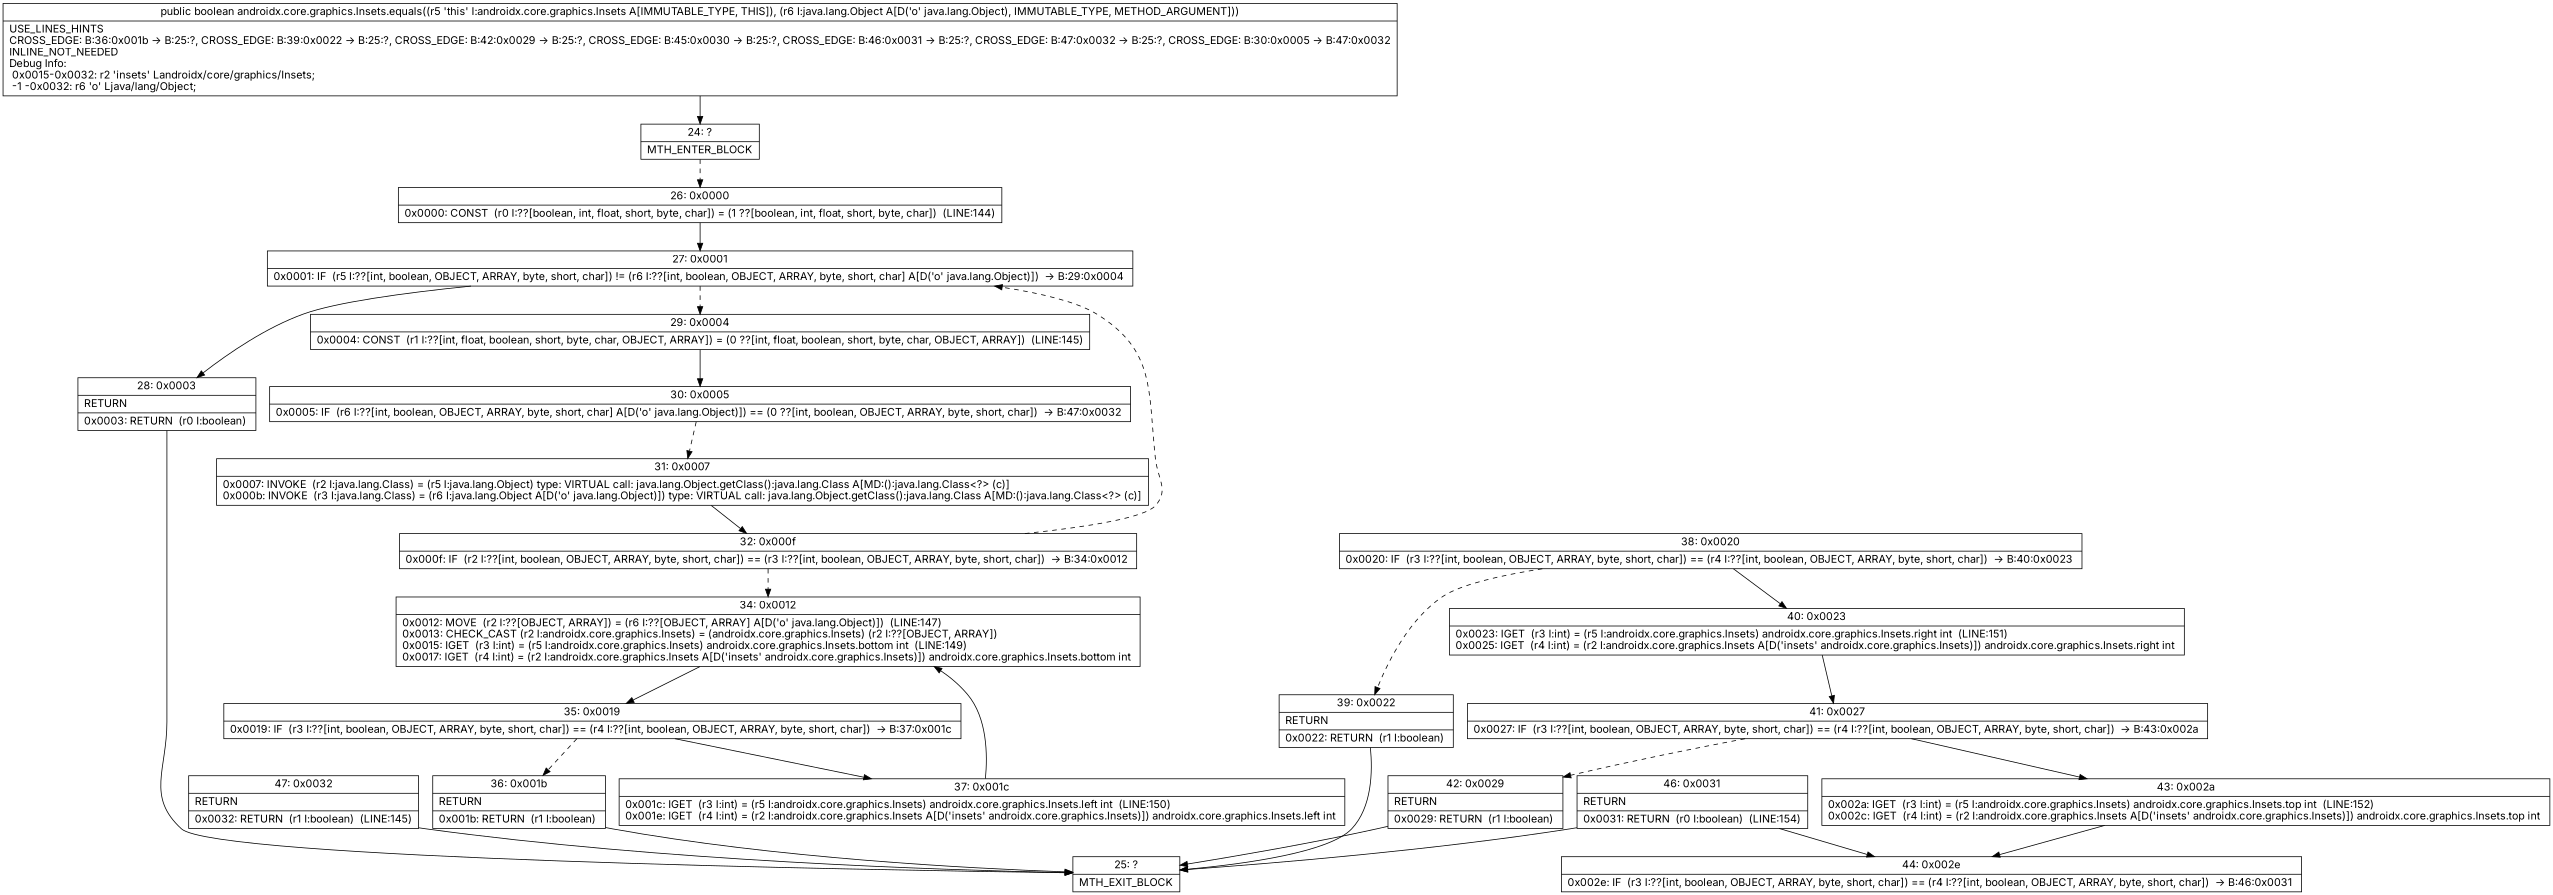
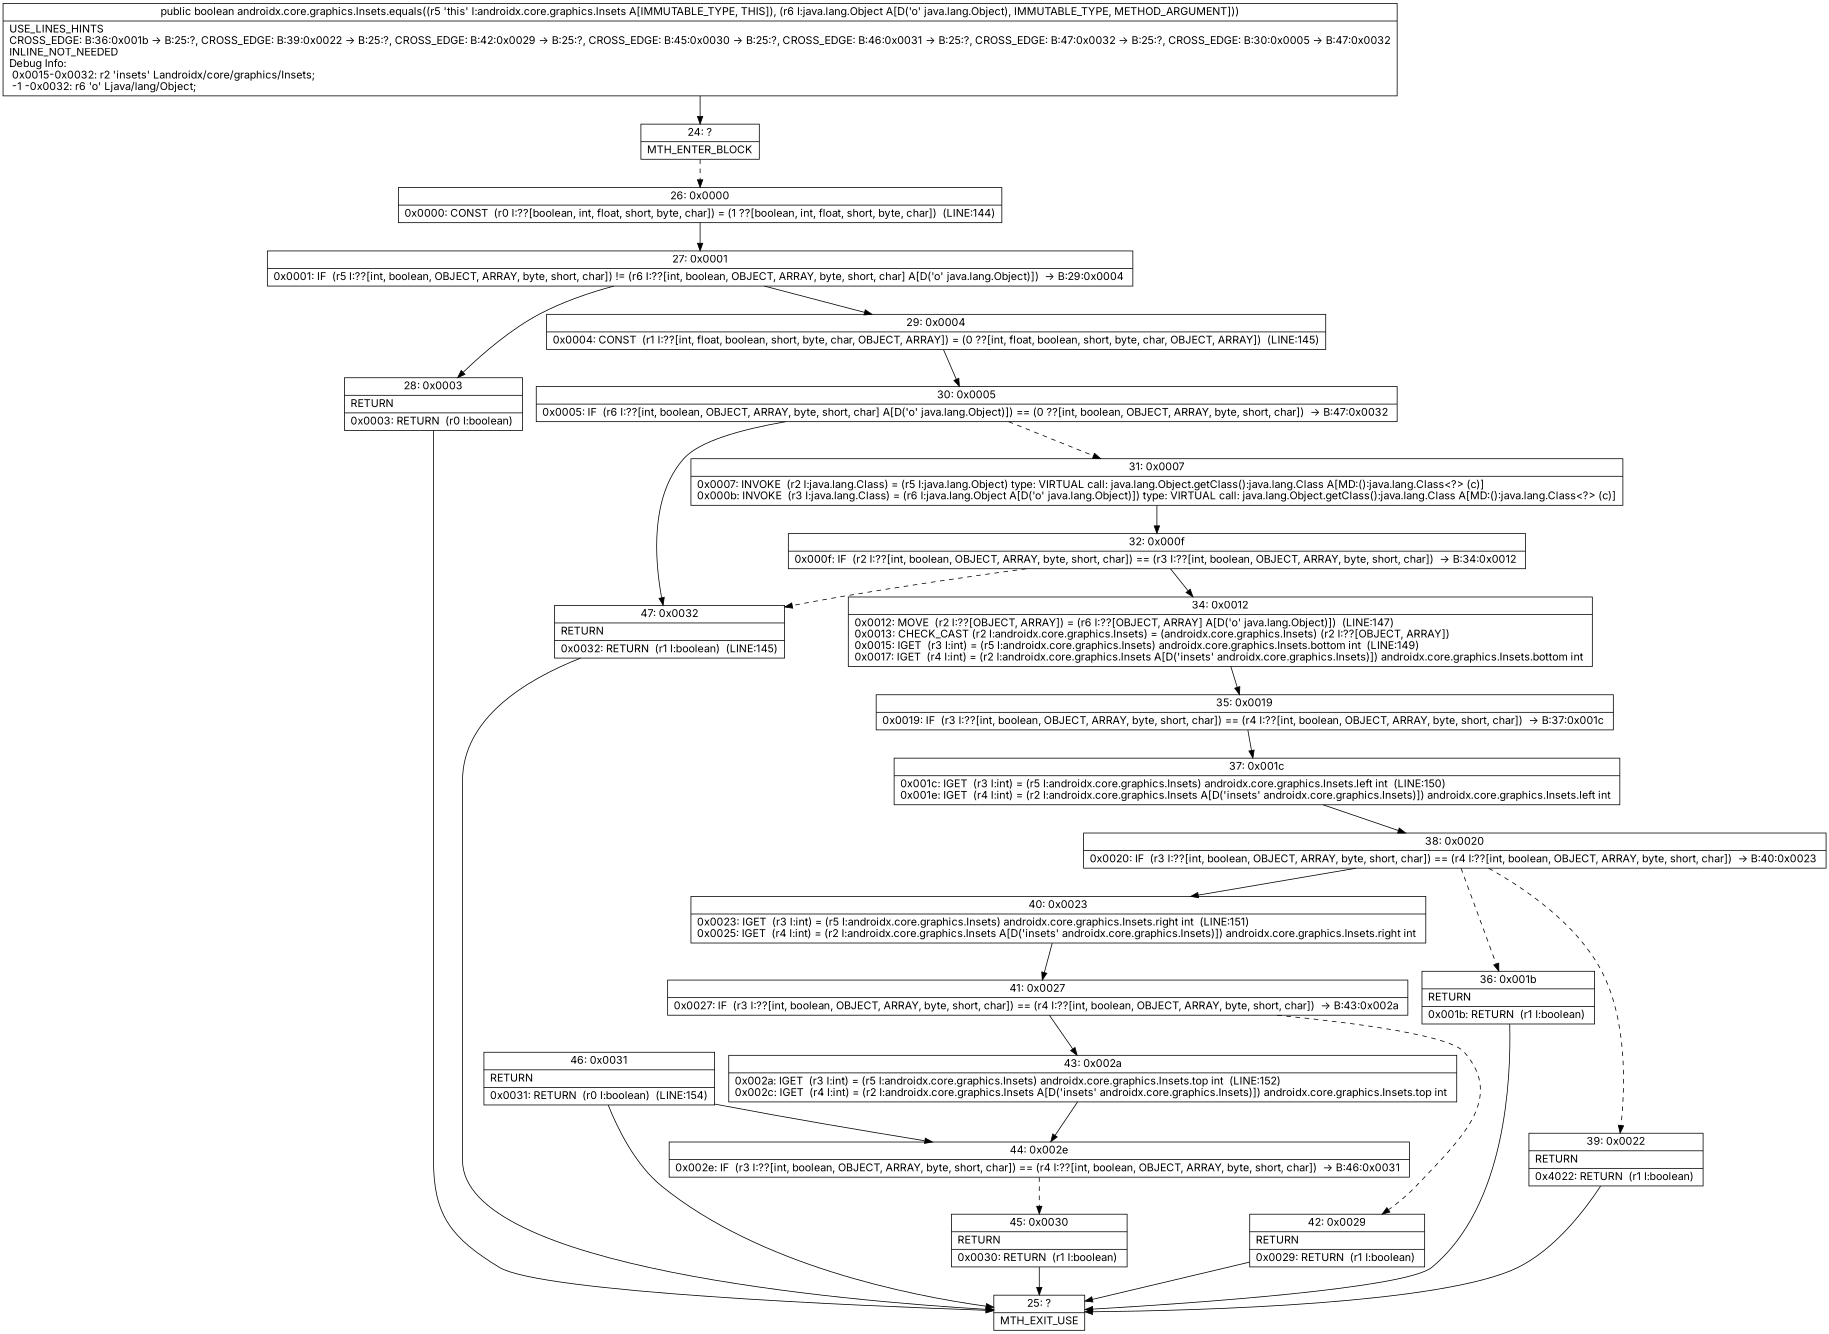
edge "27: 0x0001" -> "29: 0x0004": style dashed -> solid
edge "32: 0x000f" -> "27: 0x0001": now "32: 0x000f" -> "47: 0x0032"
edge "30: 0x0005" -> "47: 0x0032": added
edge "32: 0x000f" -> "34: 0x0012": style dashed -> solid
edge "37: 0x001c" -> "34: 0x0012": now "37: 0x001c" -> "38: 0x0020"
node "39: 0x0022": text "0x0022: RETURN  (r1 I:boolean)" -> "0x4022: RETURN  (r1 I:boolean)"
edge "35: 0x0019" -> "36: 0x001b": now "38: 0x0020" -> "36: 0x001b"
node "25: ?": text "MTH_EXIT_BLOCK" -> "MTH_EXIT_USE"
node "45: 0x0030": added
